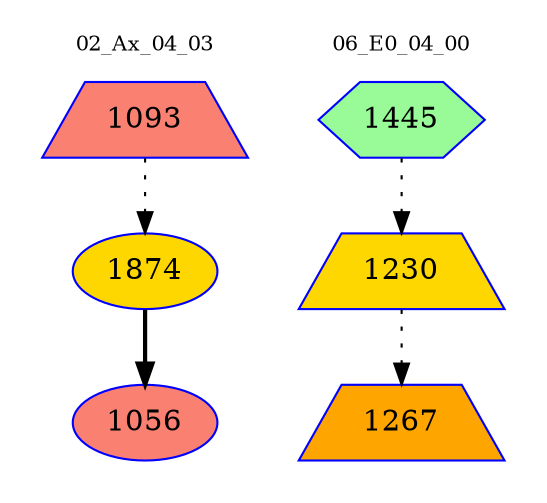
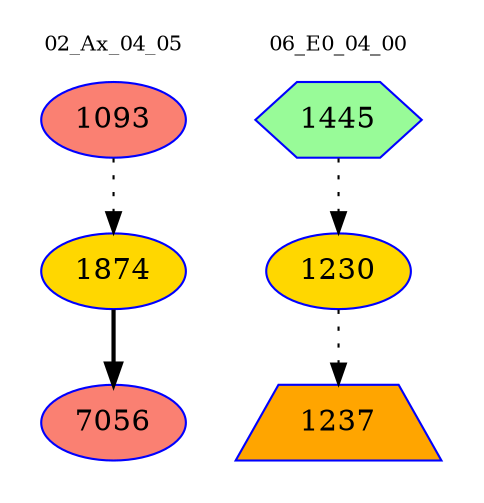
cluster "02_Ax_04_03": label "02_Ax_04_03" -> "02_Ax_04_05"
node "1093": shape trapezium -> ellipse
node "1230": shape trapezium -> ellipse
node "1056": label "1056" -> "7056"
node "1267": label "1267" -> "1237"
